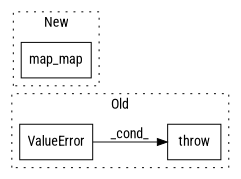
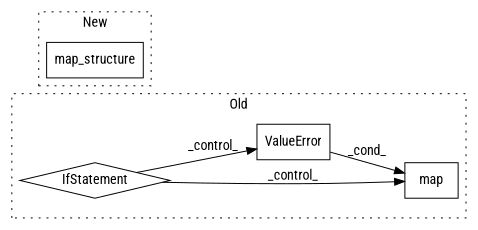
node "map_map": label "map_map" -> "map_structure"
node "throw": label "throw" -> "map"
node "IfStatement": added
